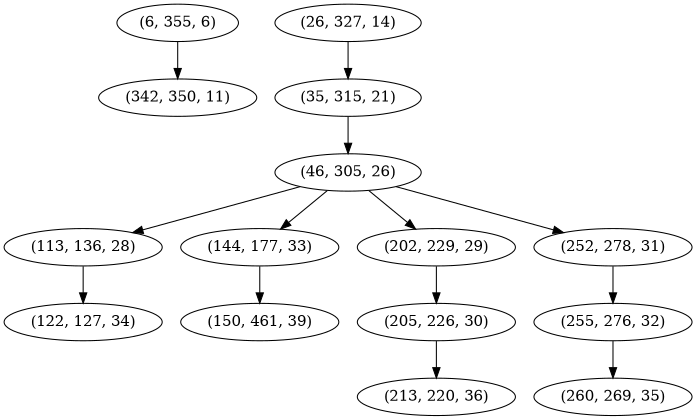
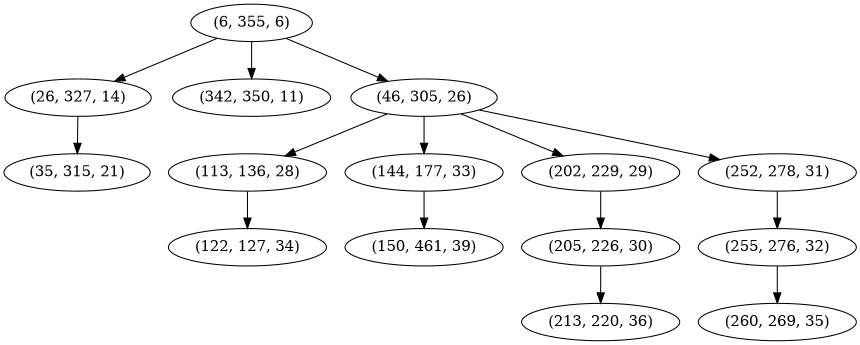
edge "(6, 355, 6)" -> "(26, 327, 14)": added
edge "(35, 315, 21)" -> "(46, 305, 26)": now "(6, 355, 6)" -> "(46, 305, 26)"
